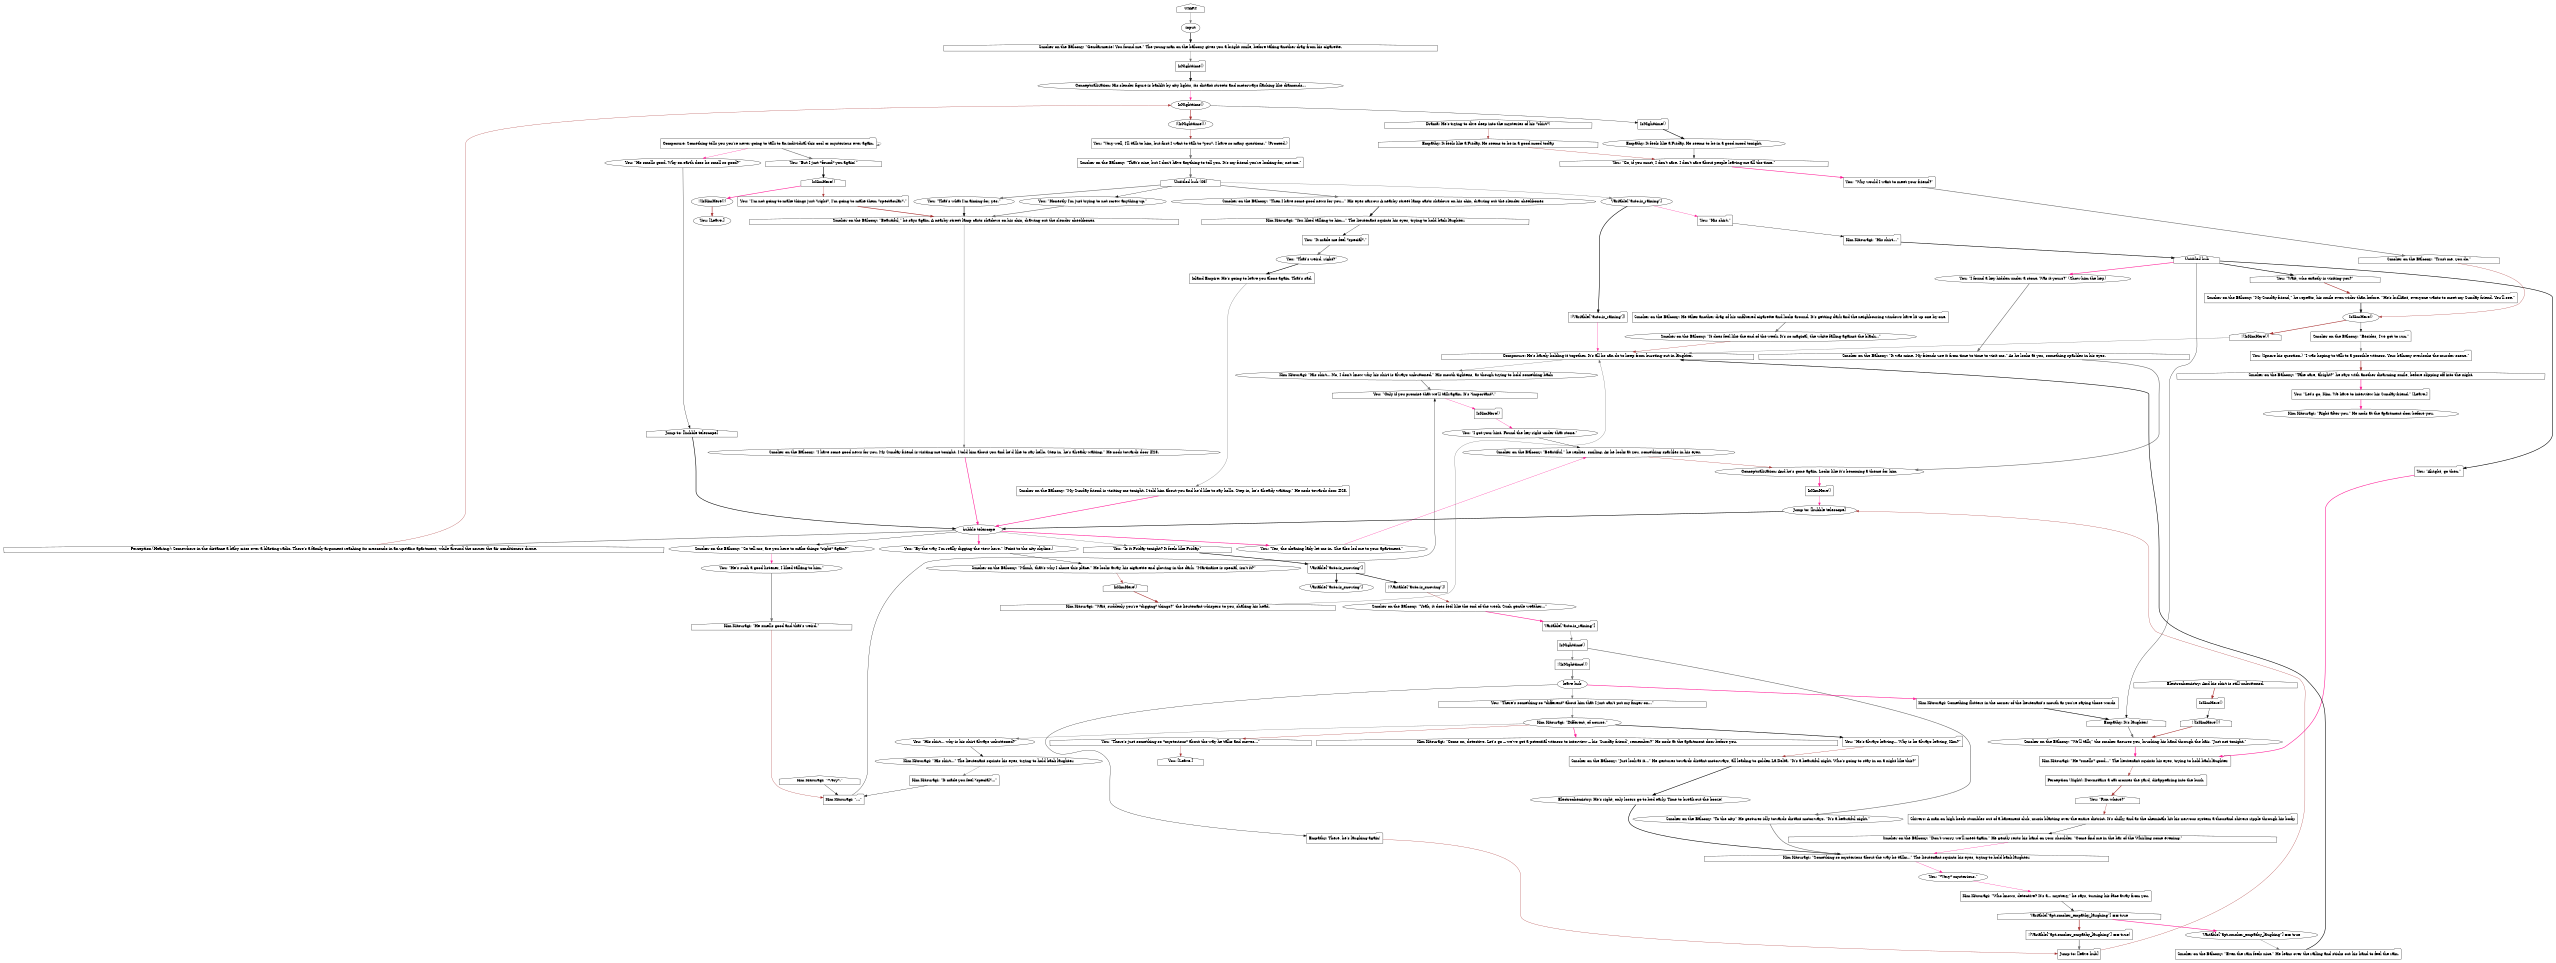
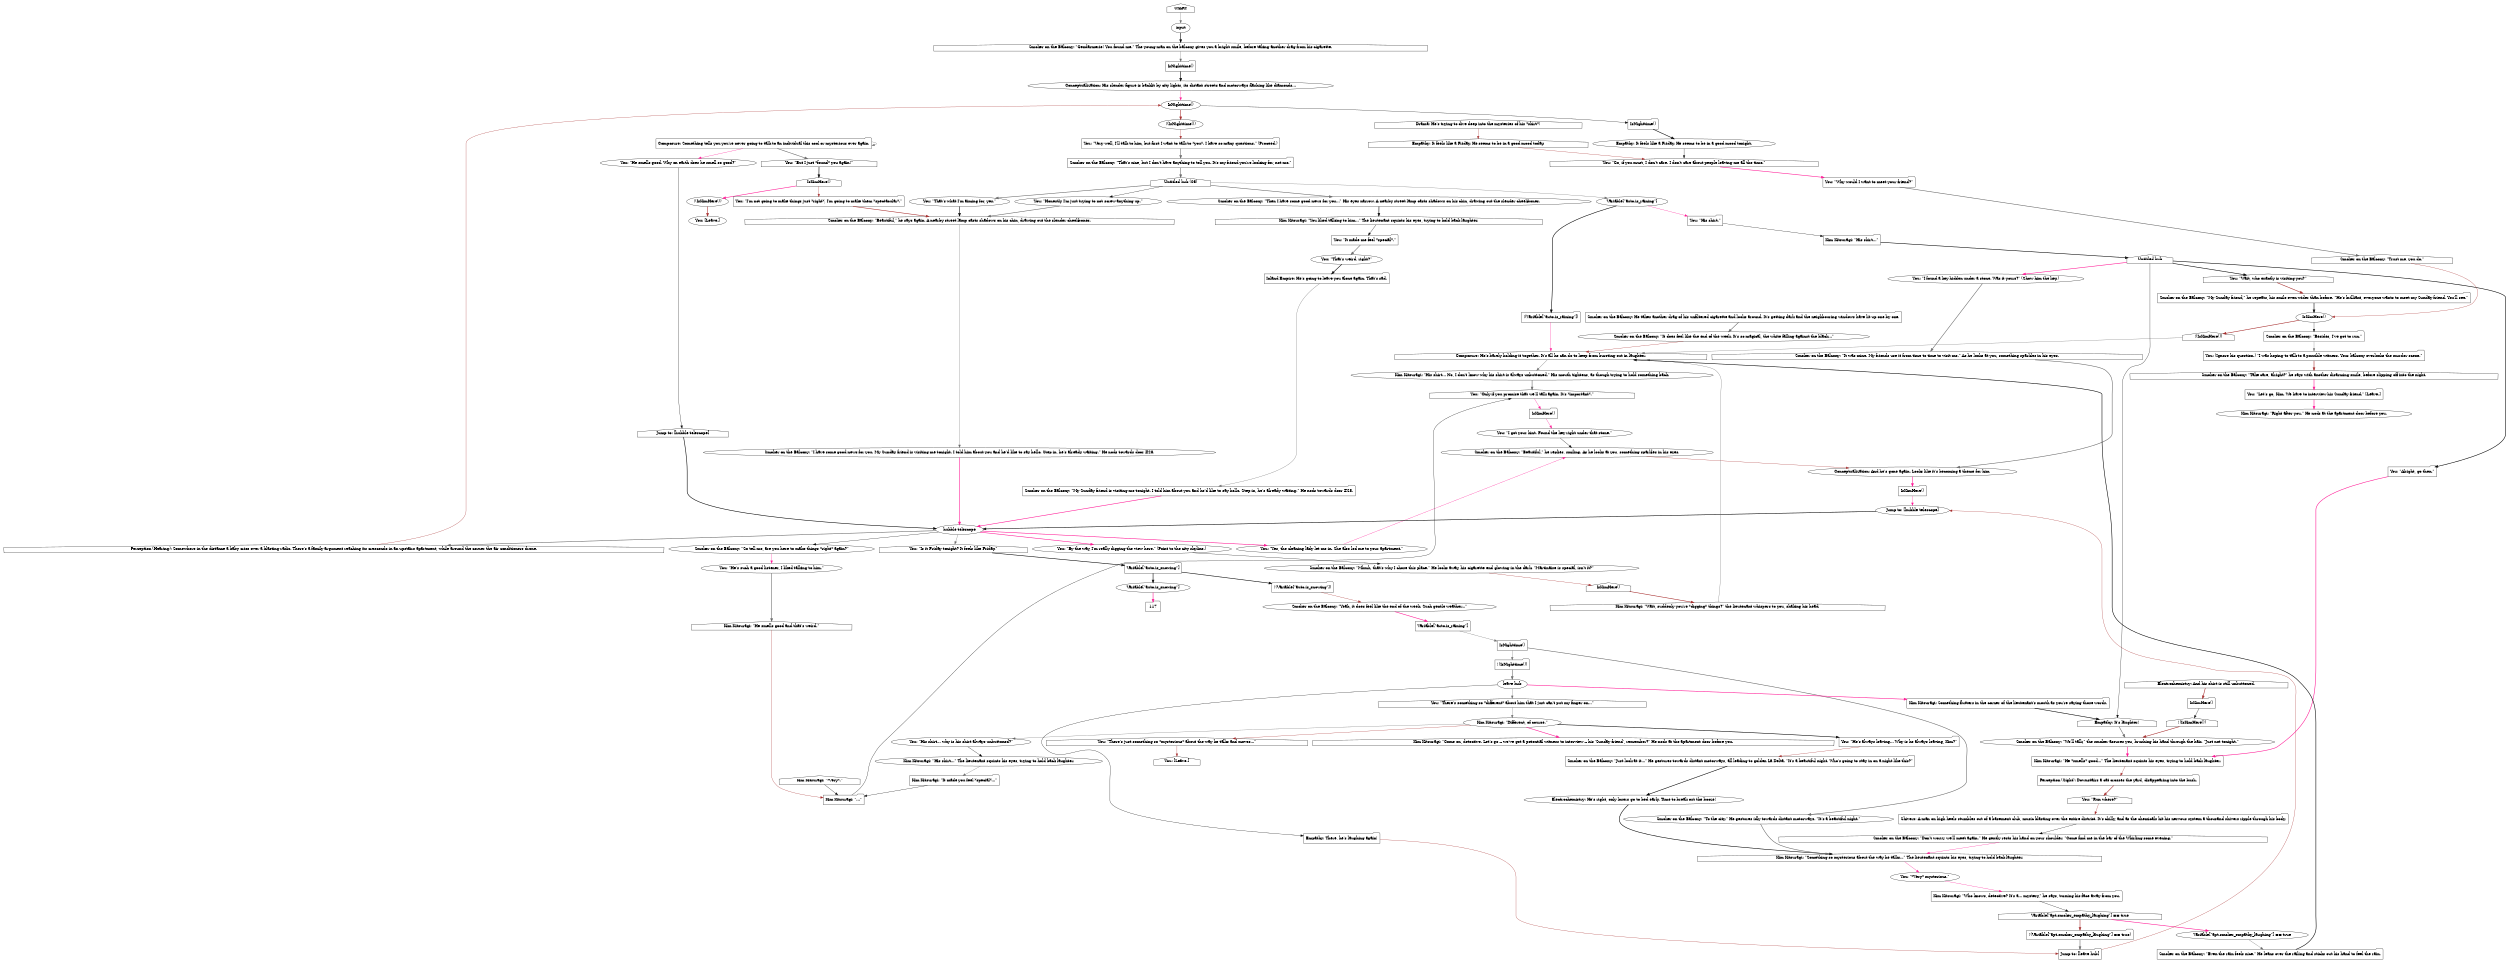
node "117": added
